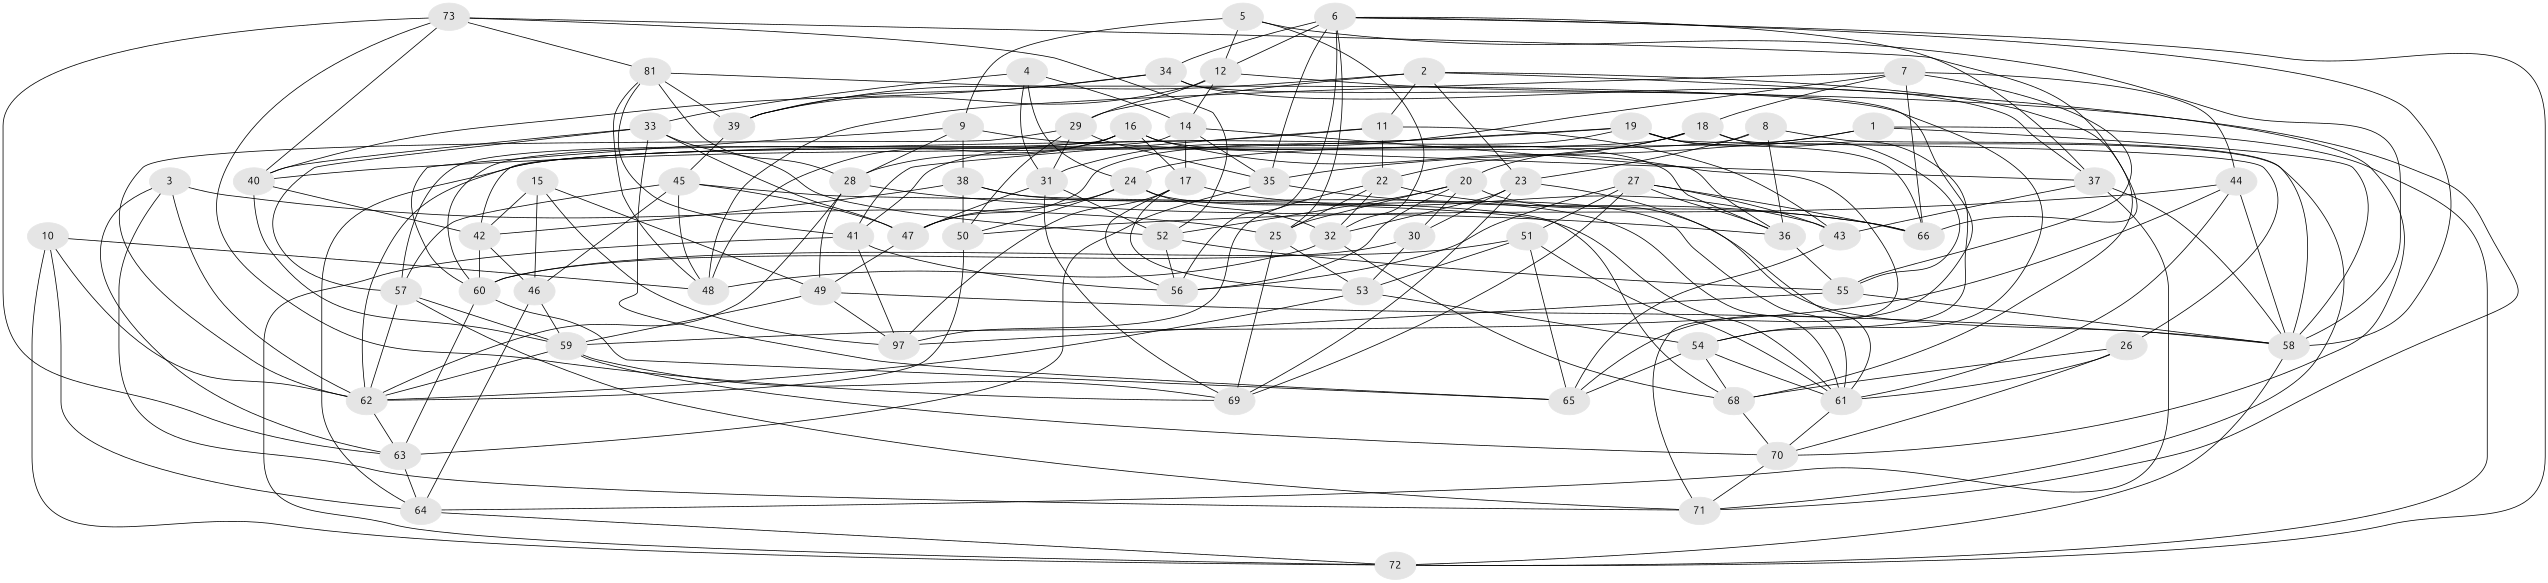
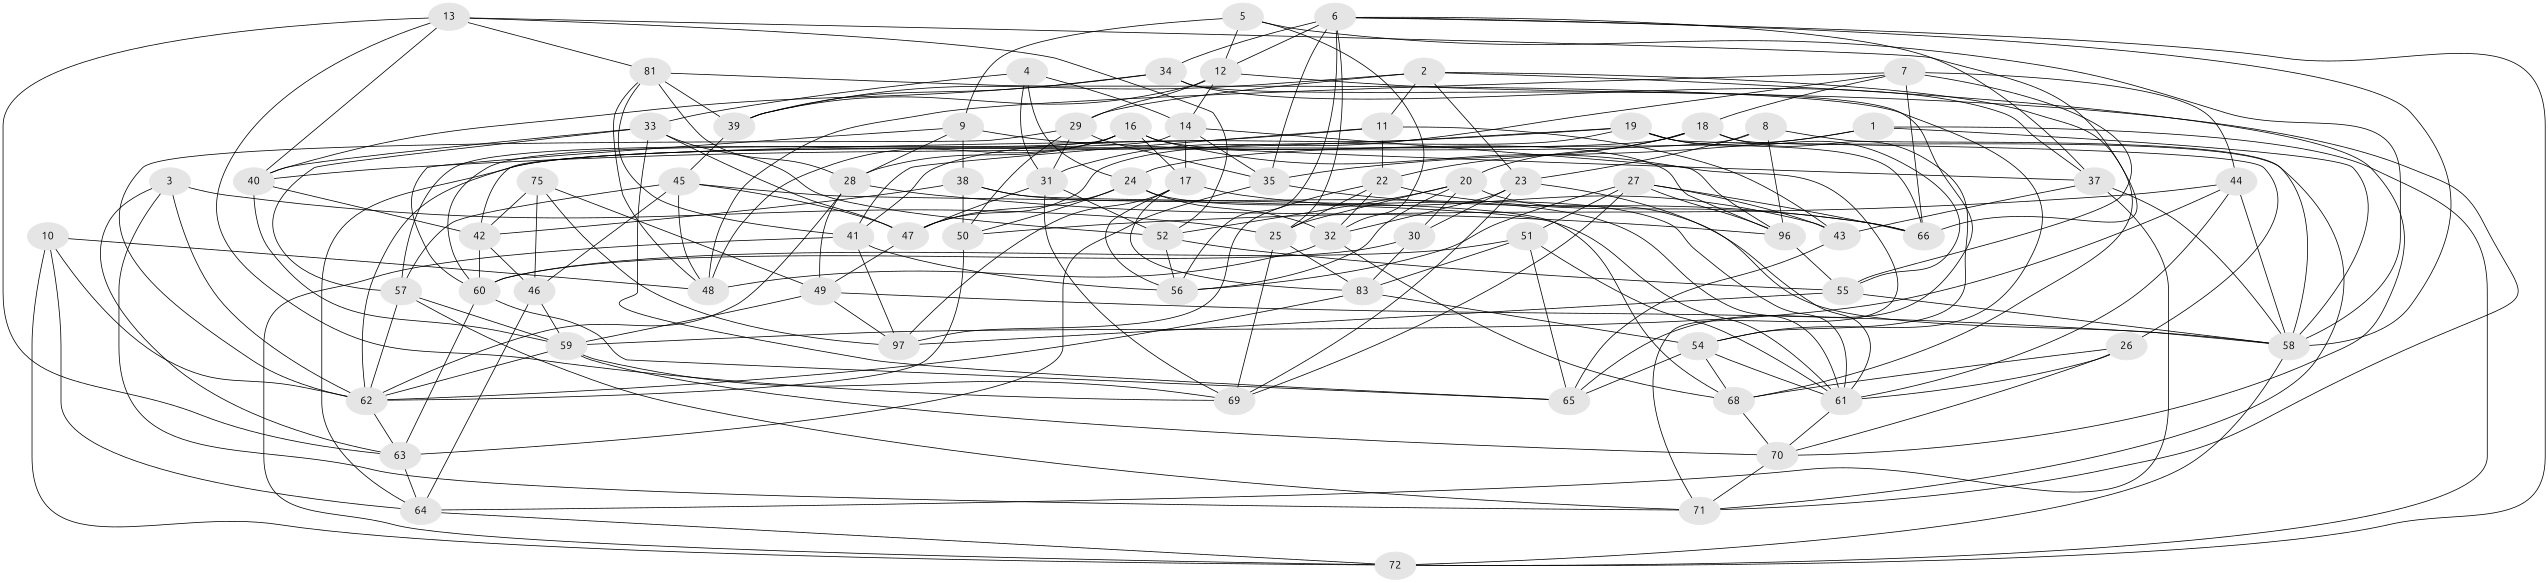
node "73": label "73" -> "13"
node "15": label "15" -> "75"
node "36": label "36" -> "96"
node "53": label "53" -> "83"
